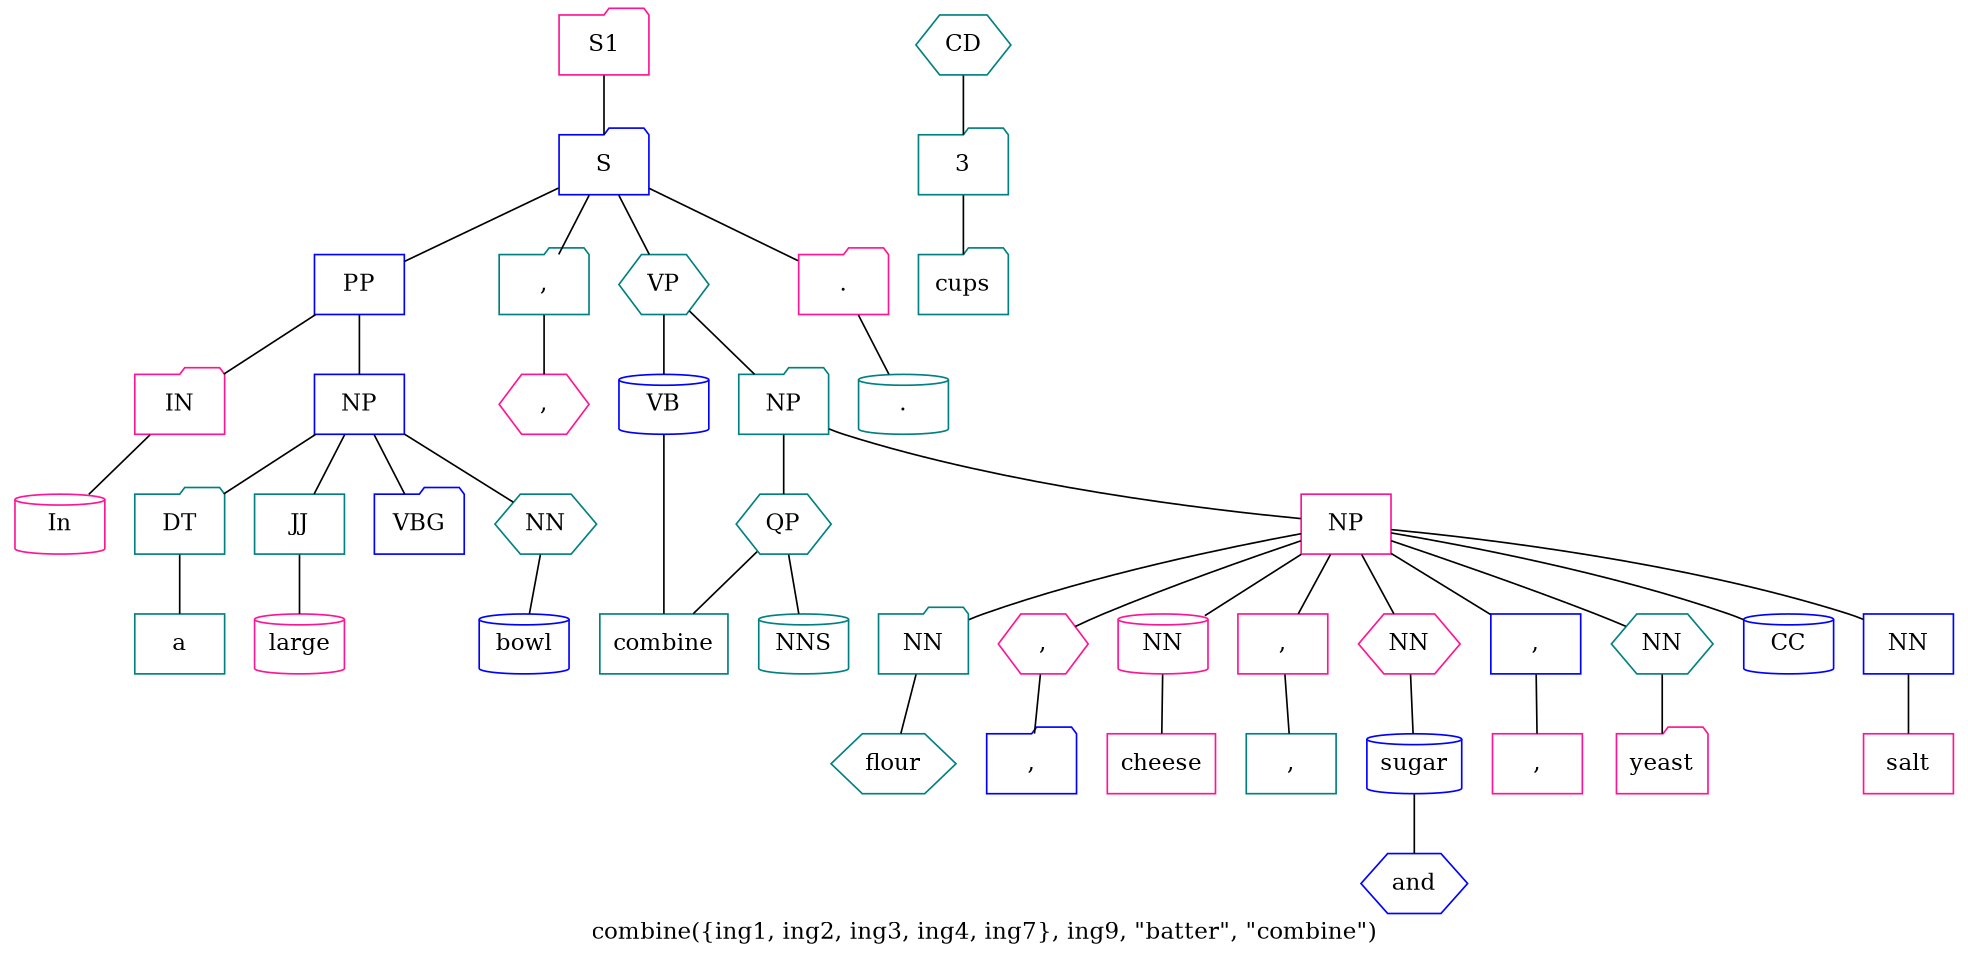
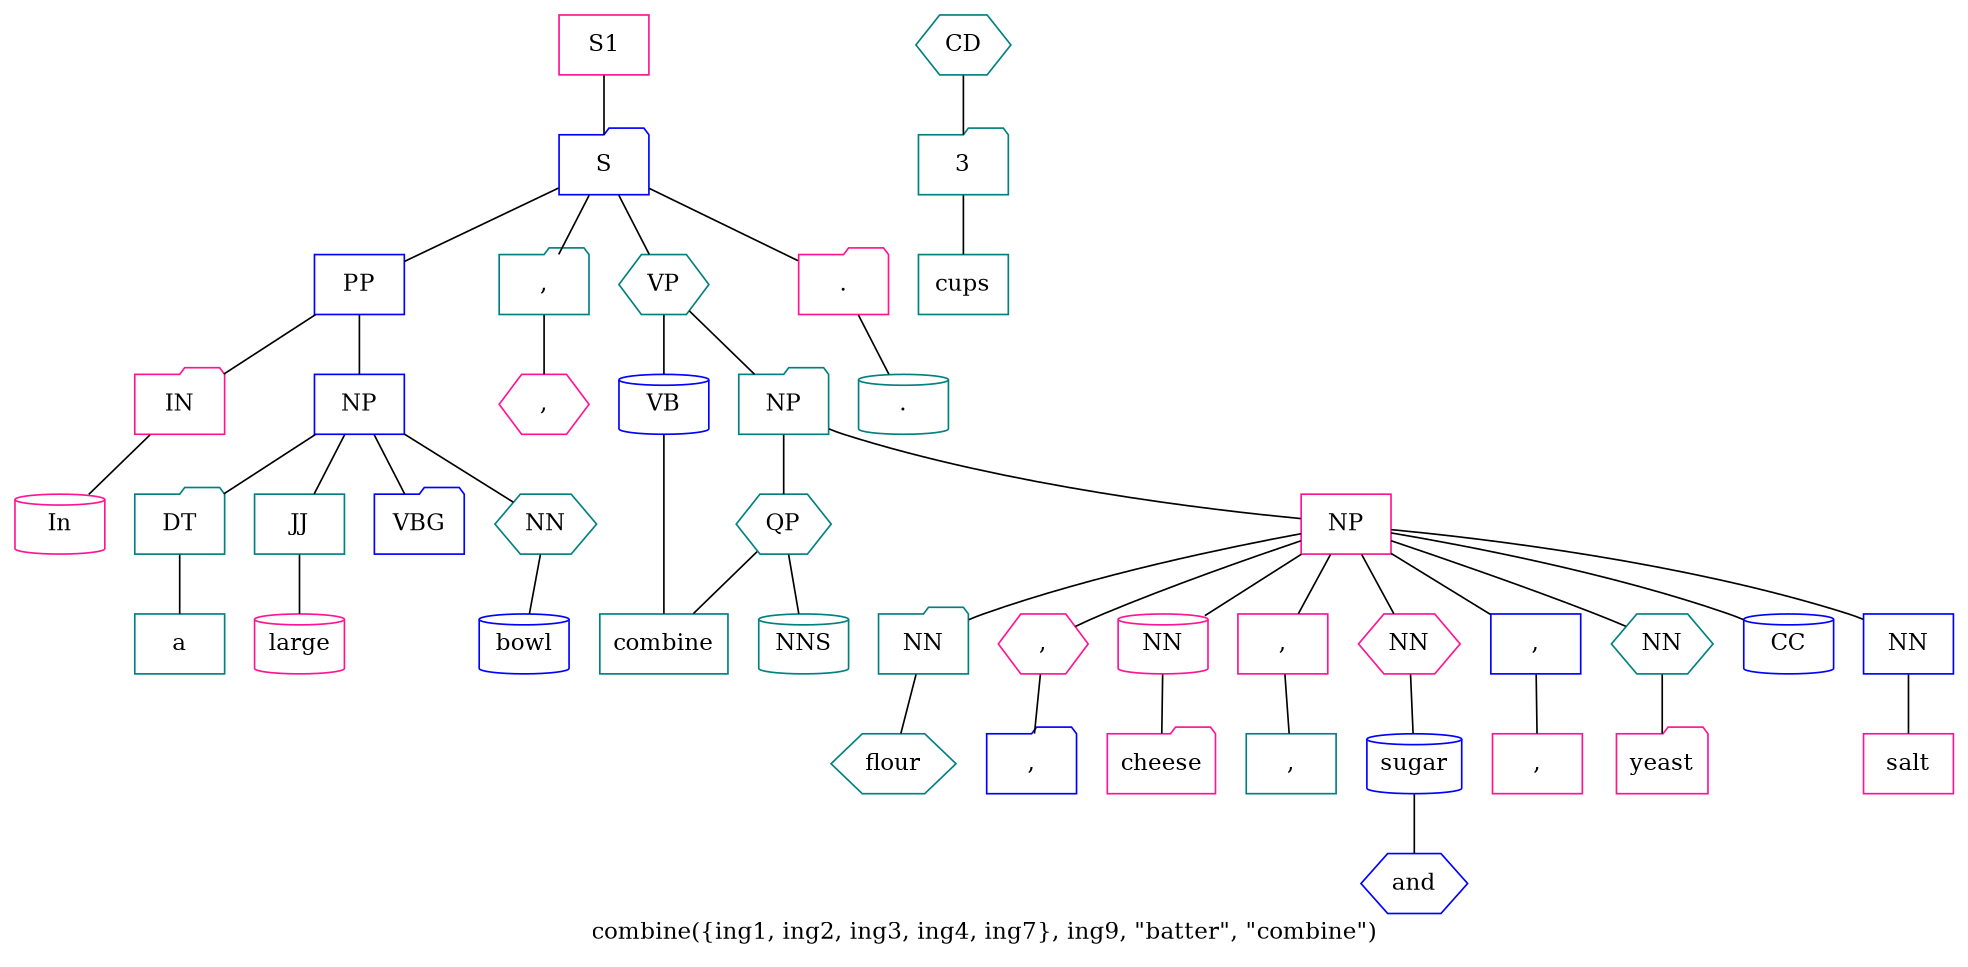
node "S1": shape folder -> box
node "cups": shape folder -> box
node "cheese": shape box -> folder
